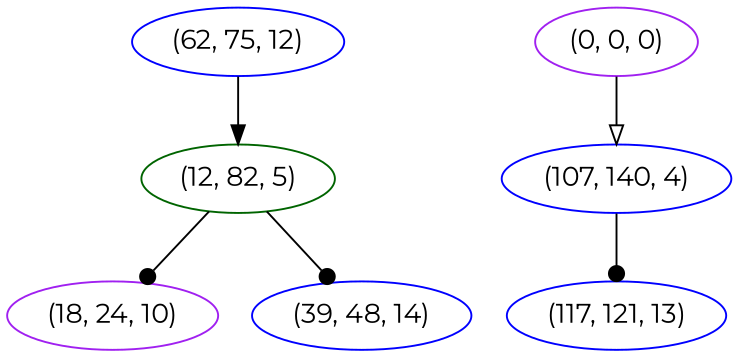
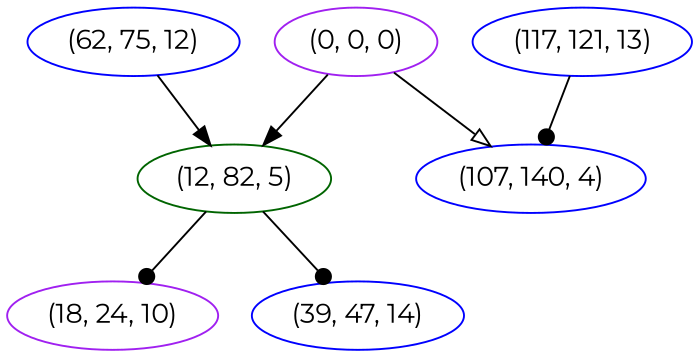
edge "(0, 0, 0)" -> "(12, 82, 5)": added
edge "(107, 140, 4)" -> "(117, 121, 13)": reversed
node "(39, 48, 14)": label "(39, 48, 14)" -> "(39, 47, 14)"
